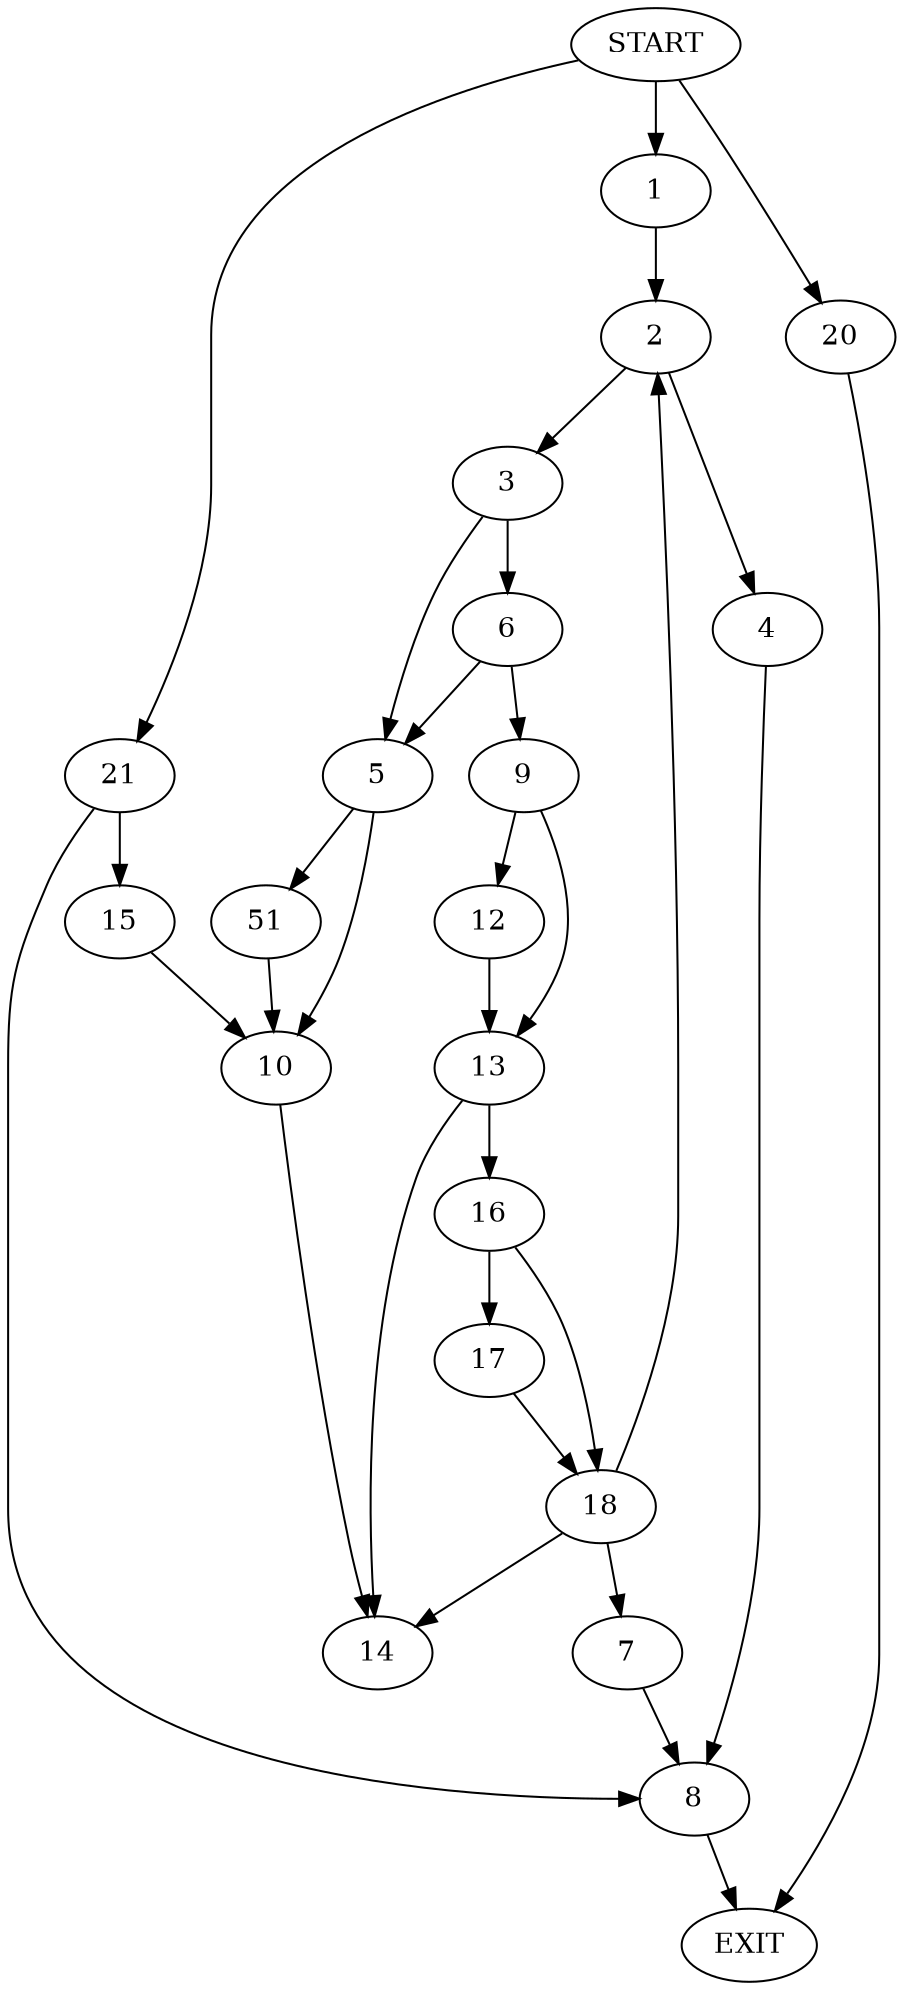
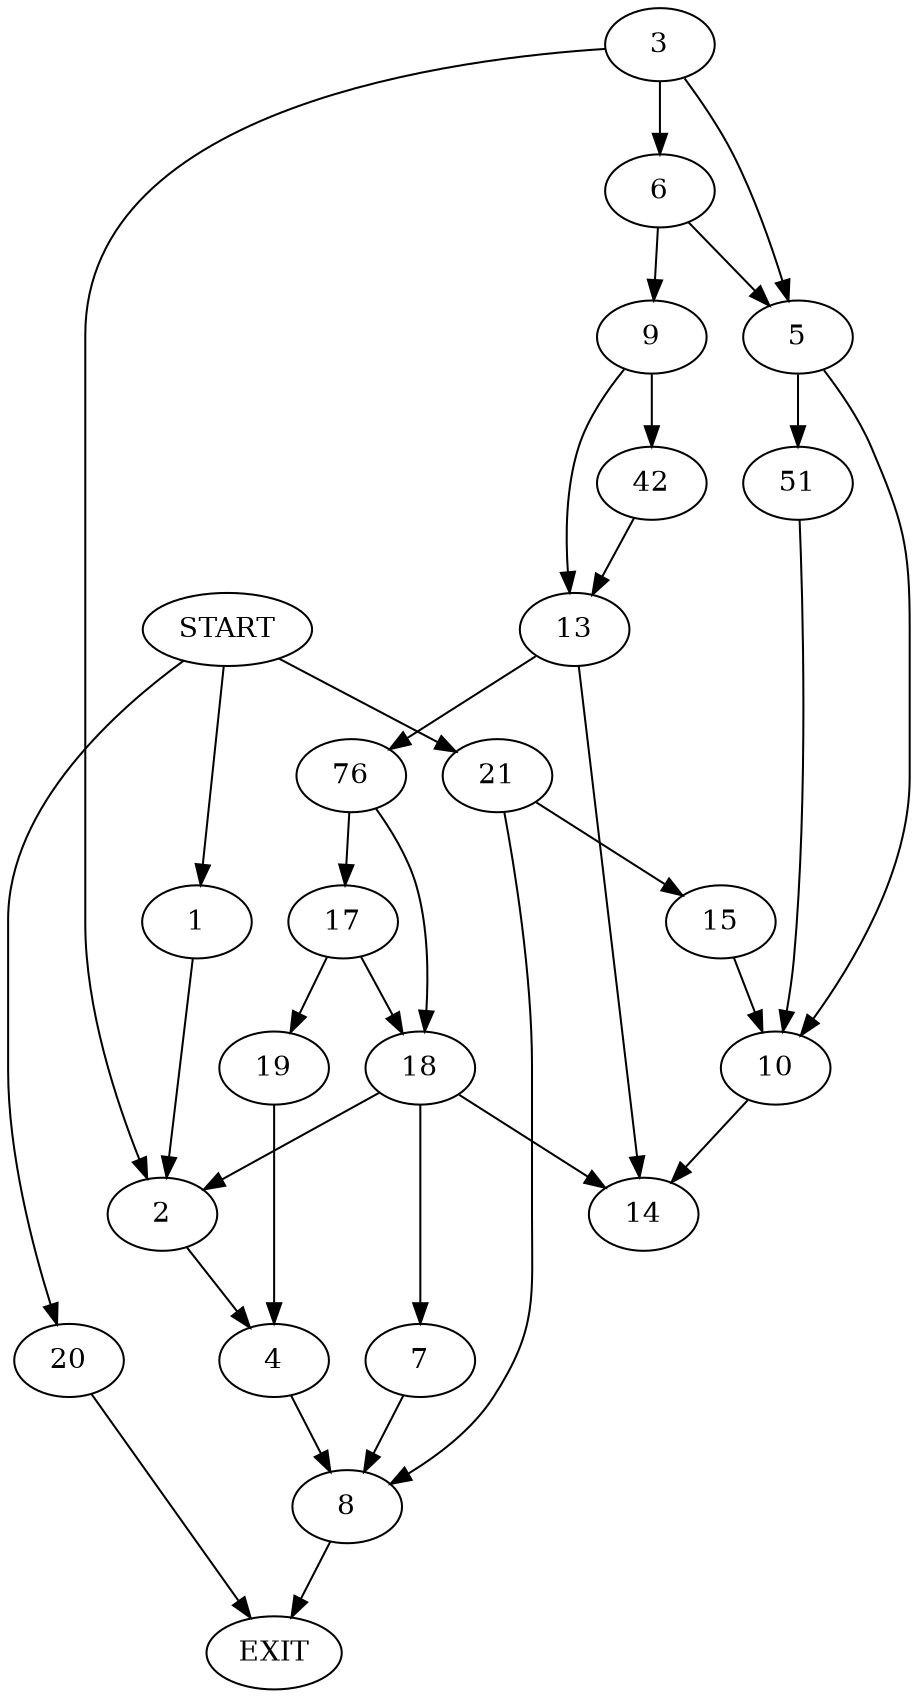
edge "2" -> "3": reversed
node "12": label "12" -> "42"
node "19": added
node "16": label "16" -> "76"
